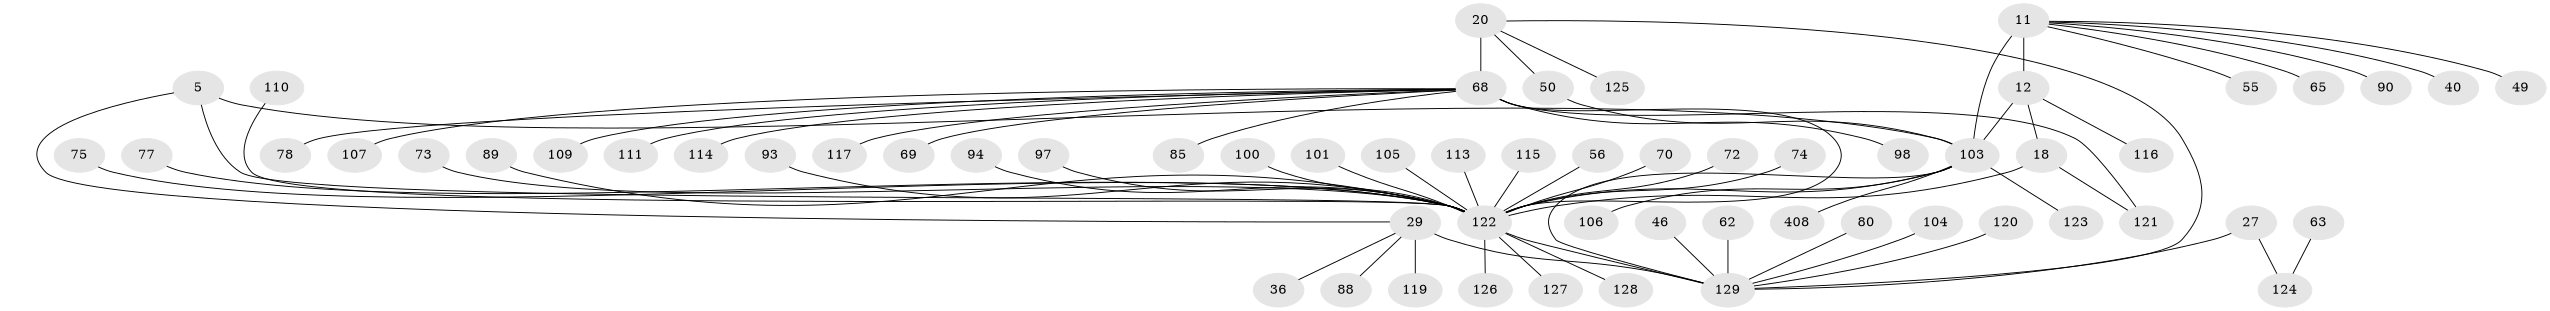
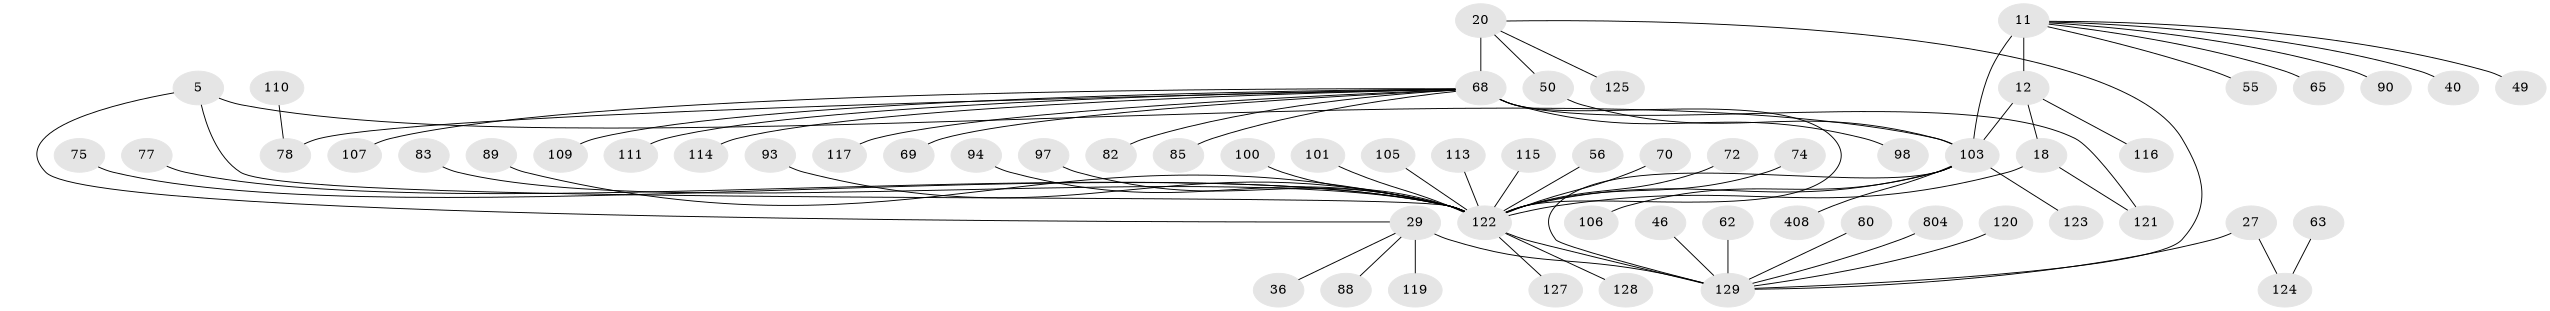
node "73": label "73" -> "83"
node "82": added
edge "110" -- "122": now "110" -- "78"
node "104": label "104" -> "804"
node "126": removed
